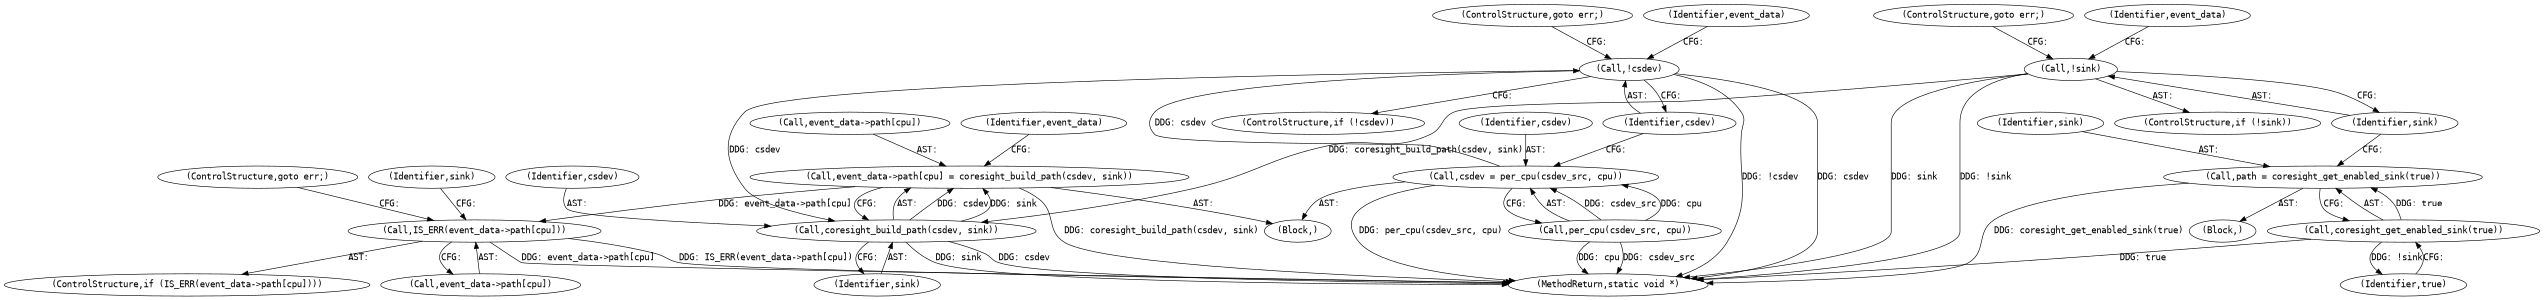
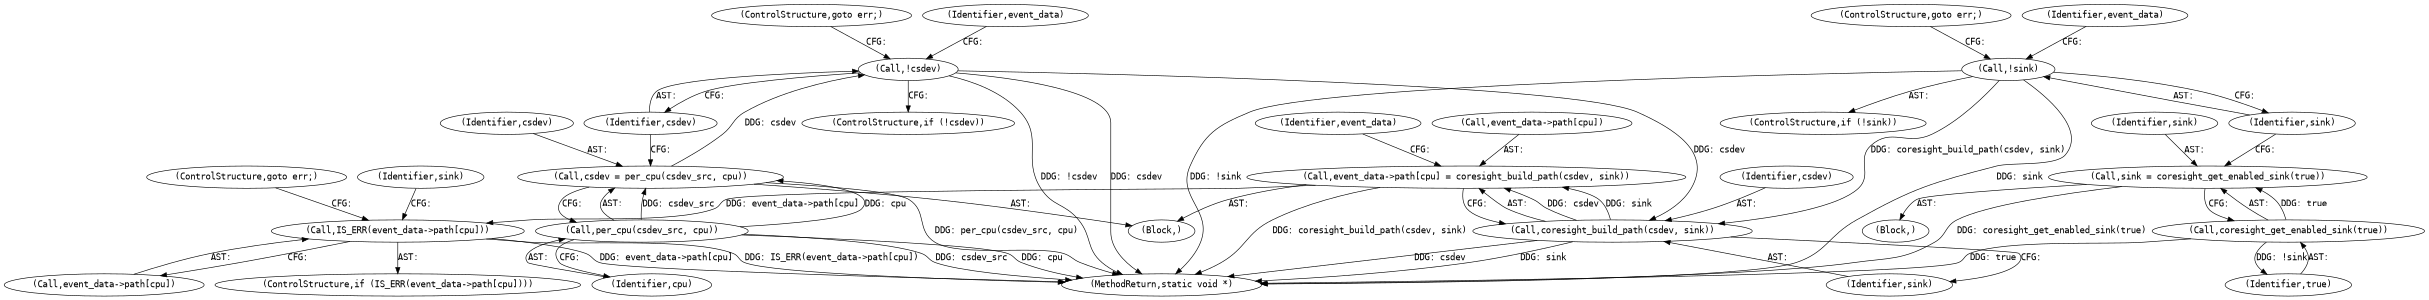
node "(Call,path = coresight_get_enabled_sink(true))": label "(Call,path = coresight_get_enabled_sink(true))" -> "(Call,sink = coresight_get_enabled_sink(true))"
edge "(Identifier,true)" -> "(Call,coresight_get_enabled_sink(true))": label "CFG: " -> "AST: "
node "(Identifier,cpu)": added
